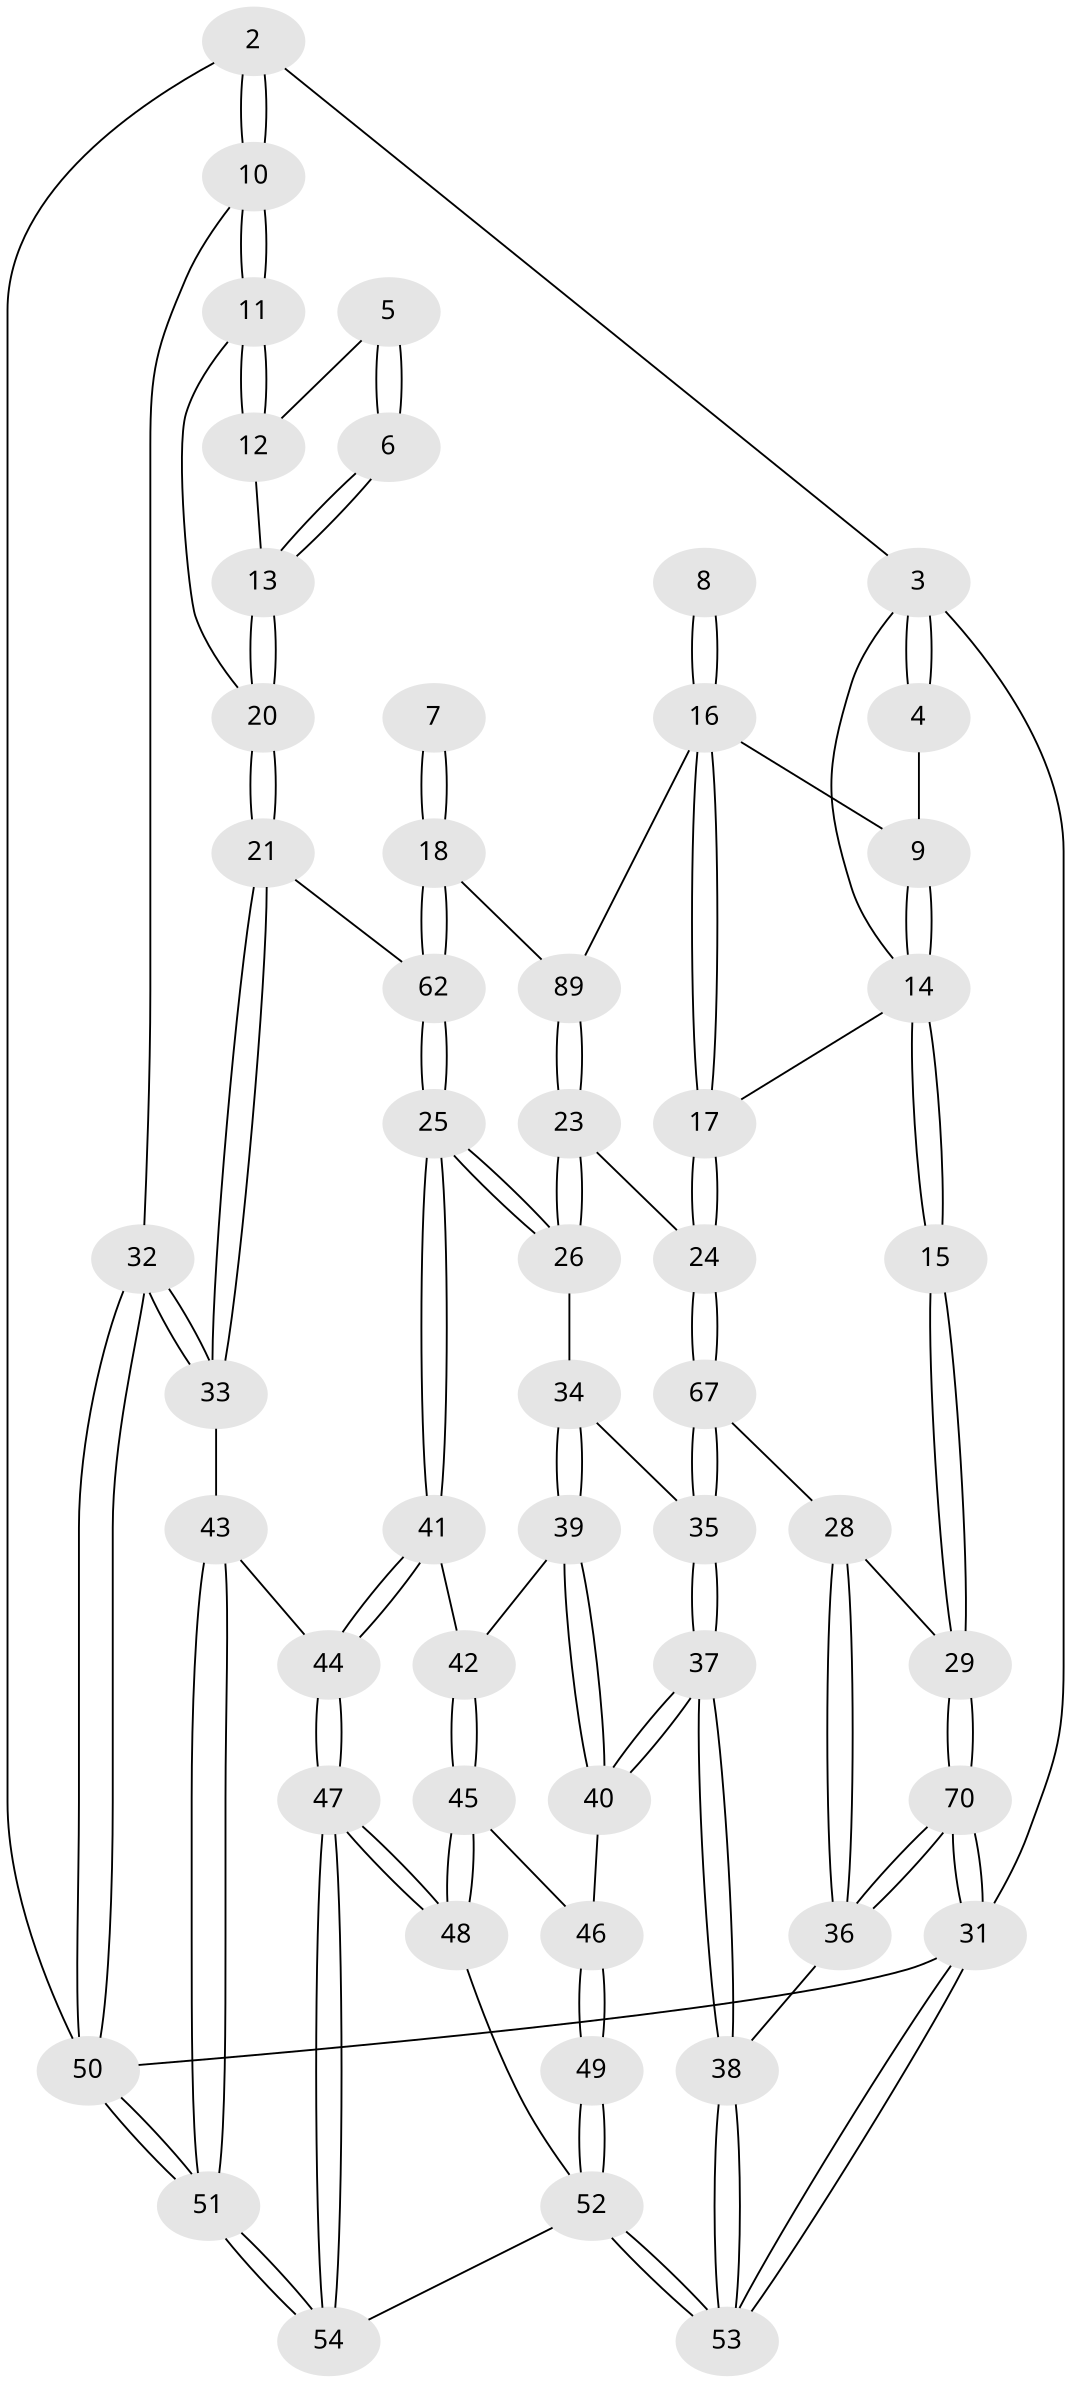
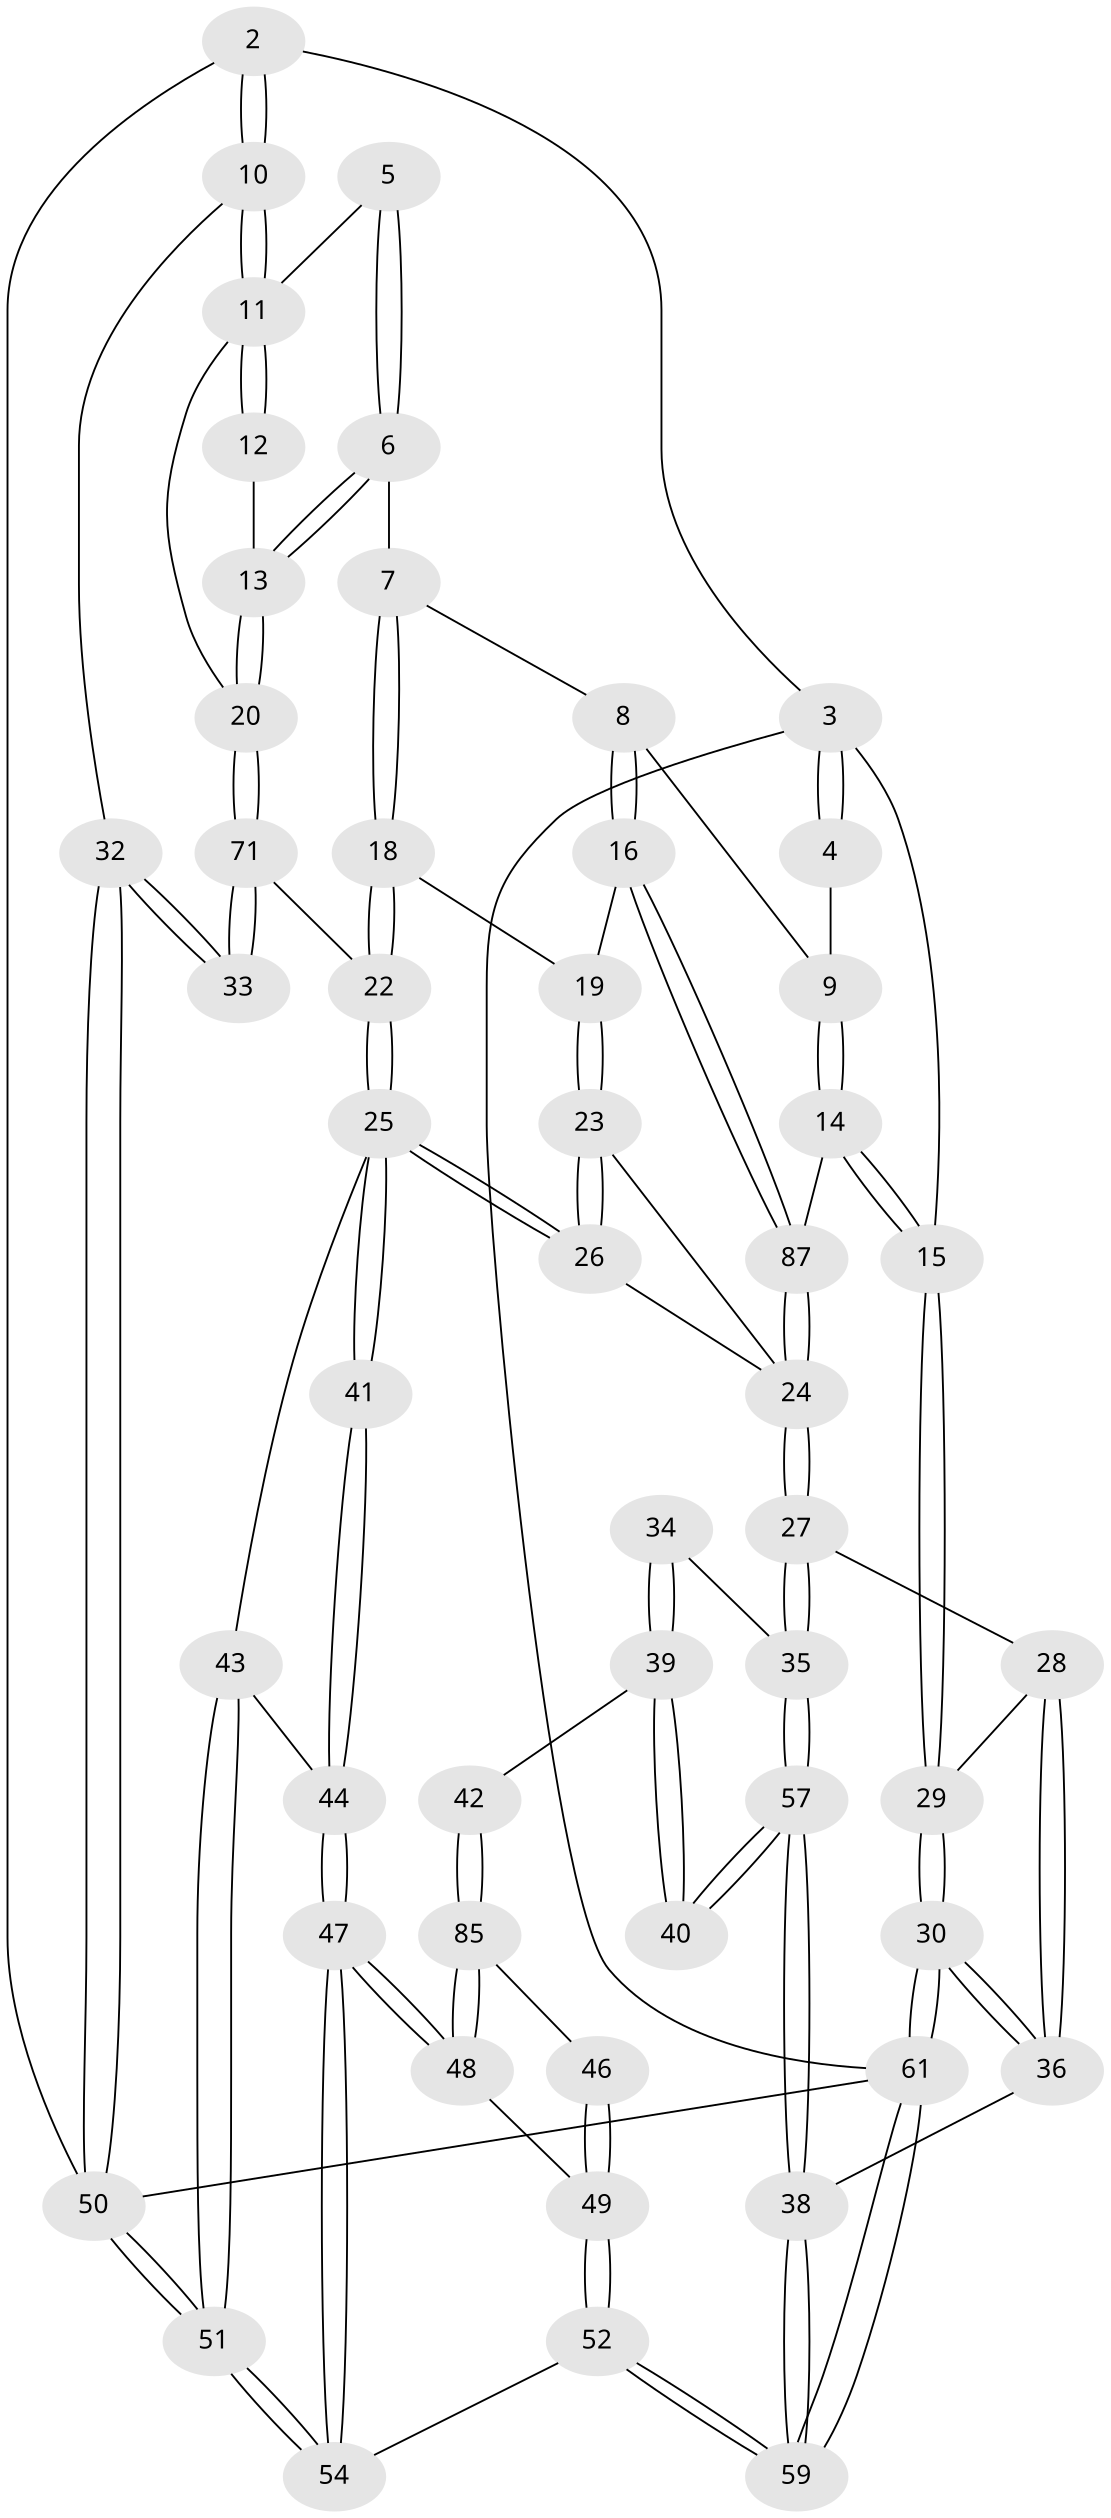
edge "5" -- "12": now "5" -- "11"
edge "6" -- "7": added
edge "7" -- "8": added
edge "3" -- "14": now "3" -- "15"
edge "16" -- "9": now "8" -- "9"
node "21": label "21" -> "71"
node "62": label "62" -> "22"
node "89": label "89" -> "19"
node "17": label "17" -> "87"
edge "26" -- "34": now "26" -- "24"
node "67": label "67" -> "27"
edge "33" -- "43": now "25" -- "43"
edge "41" -- "42": removed
node "37": label "37" -> "57"
node "45": label "45" -> "85"
node "70": label "70" -> "30"
edge "40" -- "46": removed
node "31": label "31" -> "61"
edge "48" -- "52": now "48" -- "49"
node "53": label "53" -> "59"
